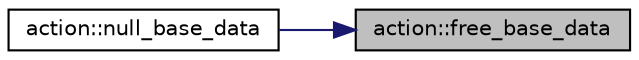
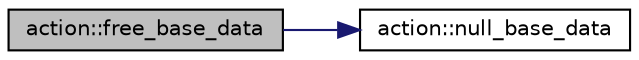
edge "action::null_base_data" -> "action::free_base_data": reversed
